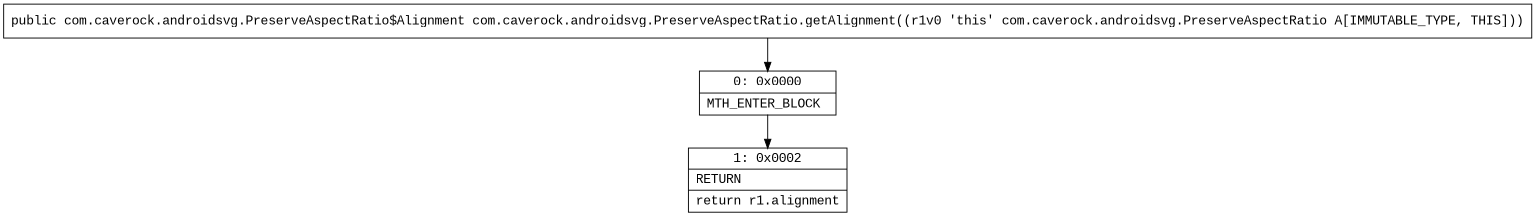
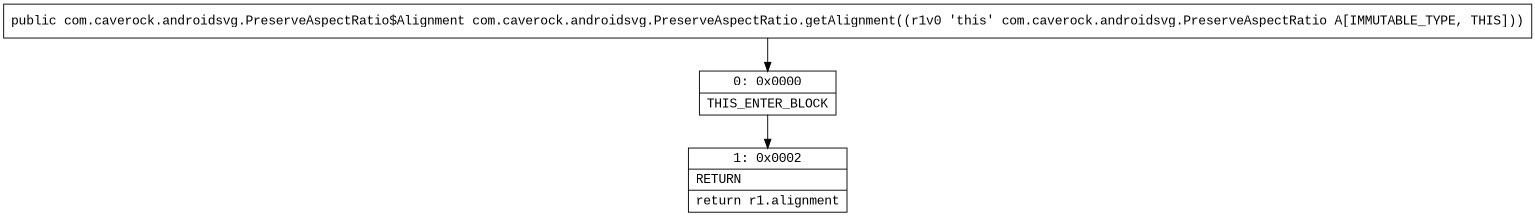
node "0: 0x0000": text "MTH_ENTER_BLOCK" -> "THIS_ENTER_BLOCK"
